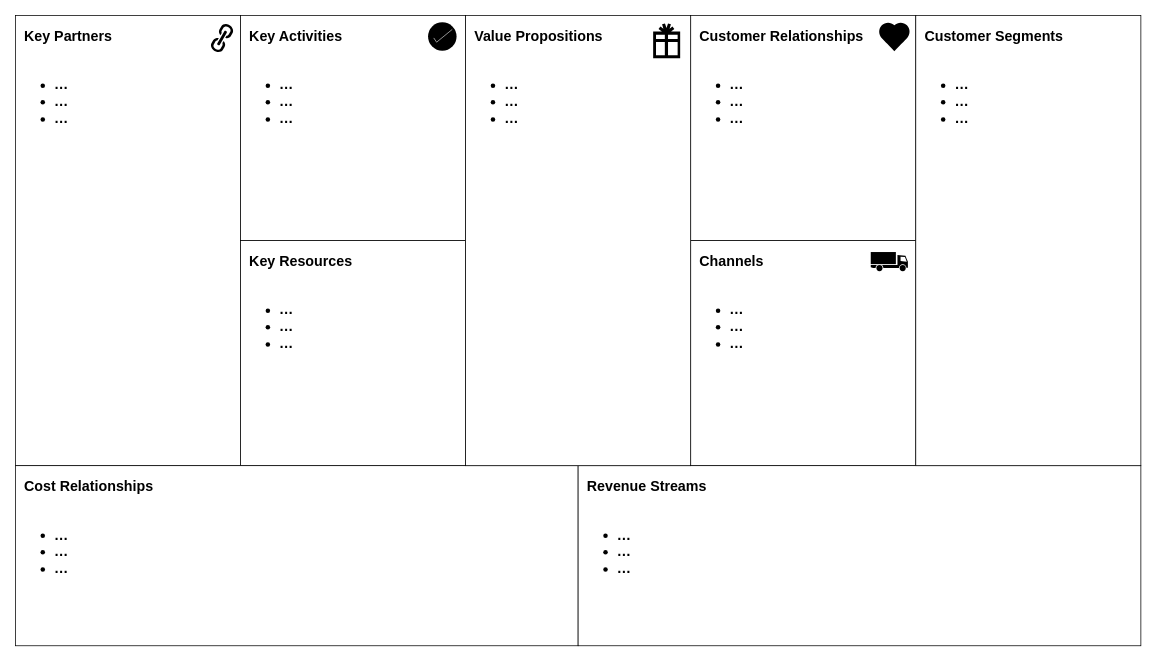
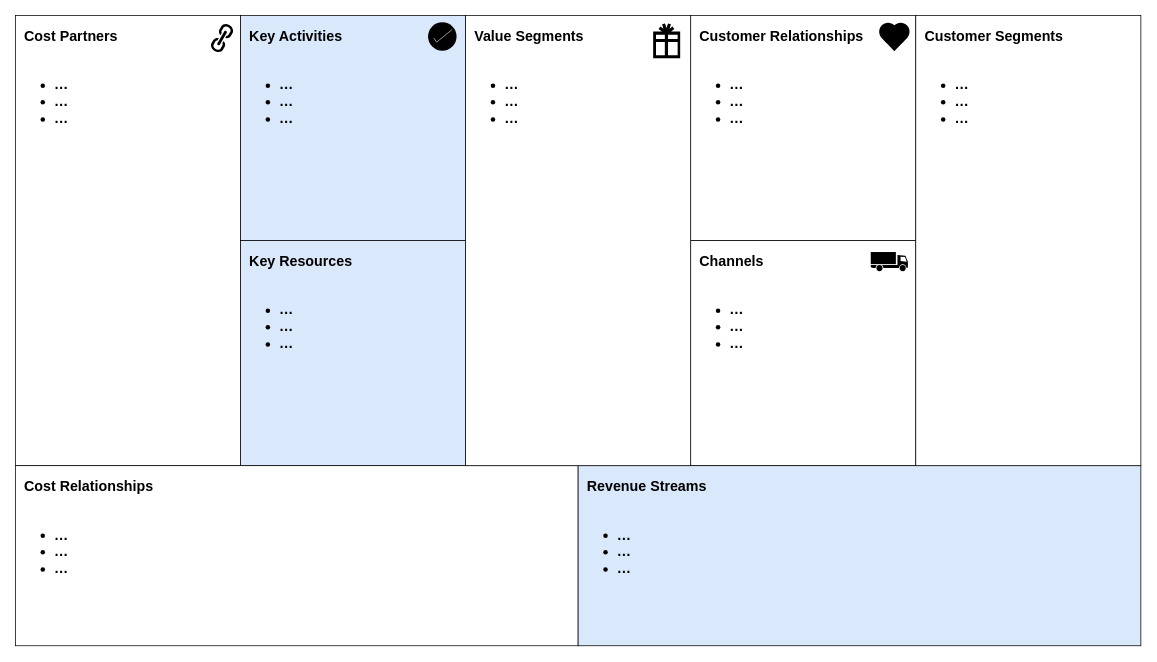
node "Key Partners … … …": label "Key Partners … … …" -> "Cost Partners … … …"
node "Value Propositions … … …": label "Value Propositions … … …" -> "Value Segments … … …"
node "Key Activities … … …": fillcolor #ffffff -> #dae8fc
node "Key Resources … … …": fillcolor #ffffff -> #dae8fc
node "Revenue Streams … … …": fillcolor #ffffff -> #dae8fc
